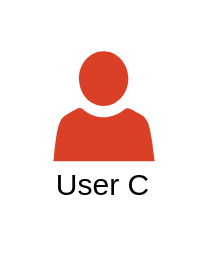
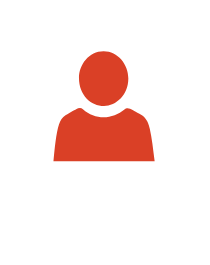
node "User C": removed
